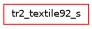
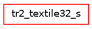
node "tr2_textile92_s": label "tr2_textile92_s" -> "tr2_textile32_s"
